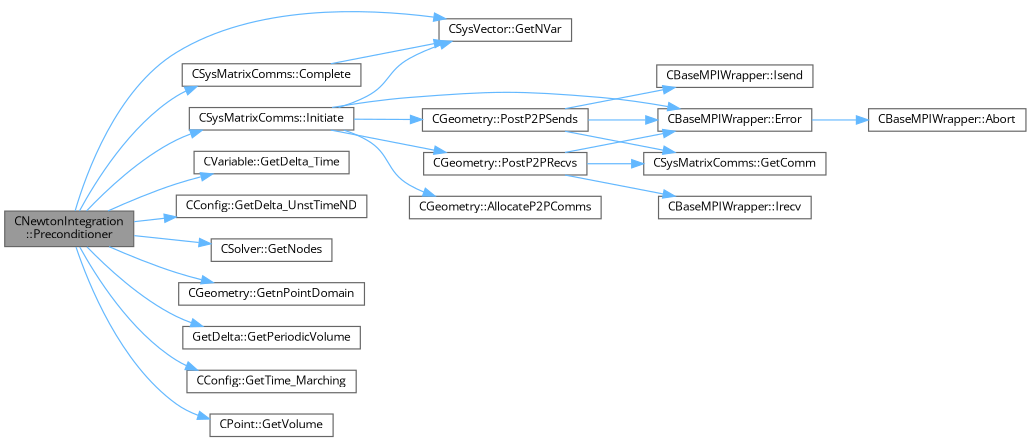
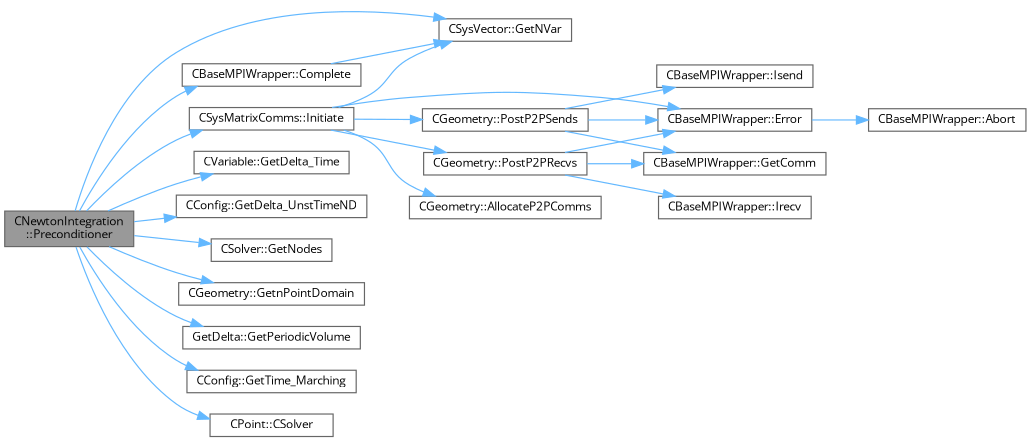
node "CSysMatrixComms::Complete": label "CSysMatrixComms::Complete" -> "CBaseMPIWrapper::Complete"
node "CSysMatrixComms::GetComm": label "CSysMatrixComms::GetComm" -> "CBaseMPIWrapper::GetComm"
node "CPoint::GetVolume": label "CPoint::GetVolume" -> "CPoint::CSolver"
